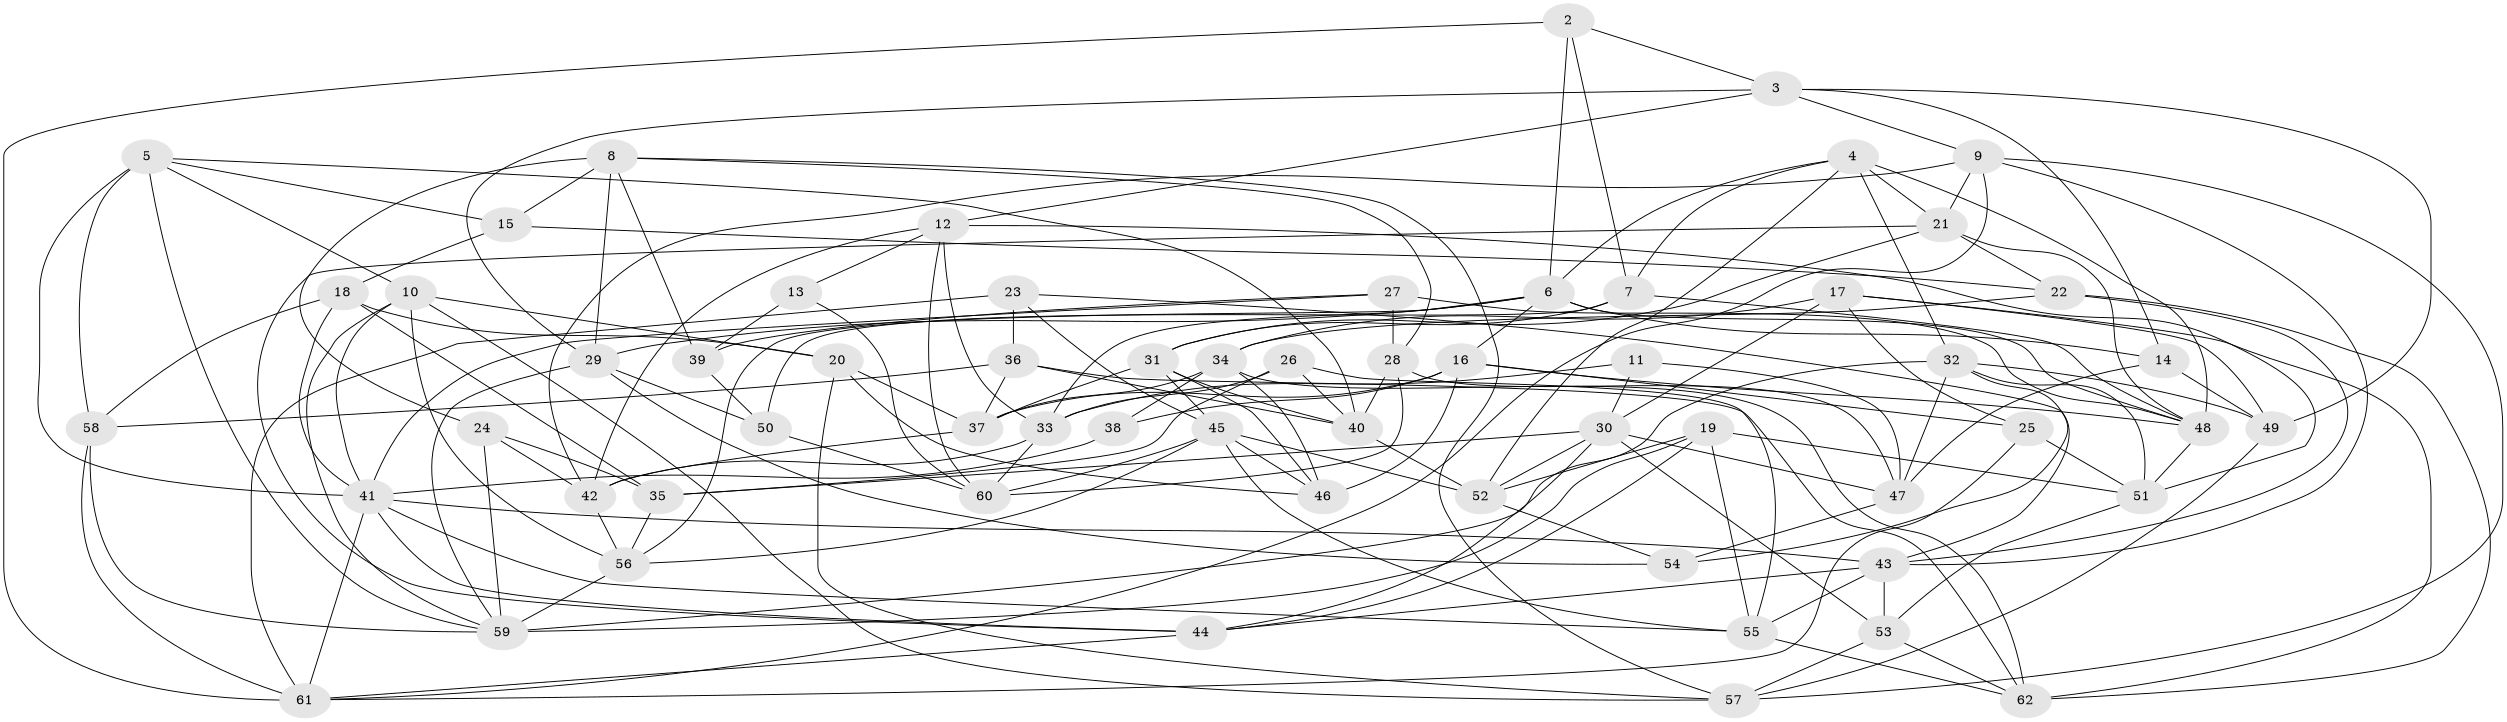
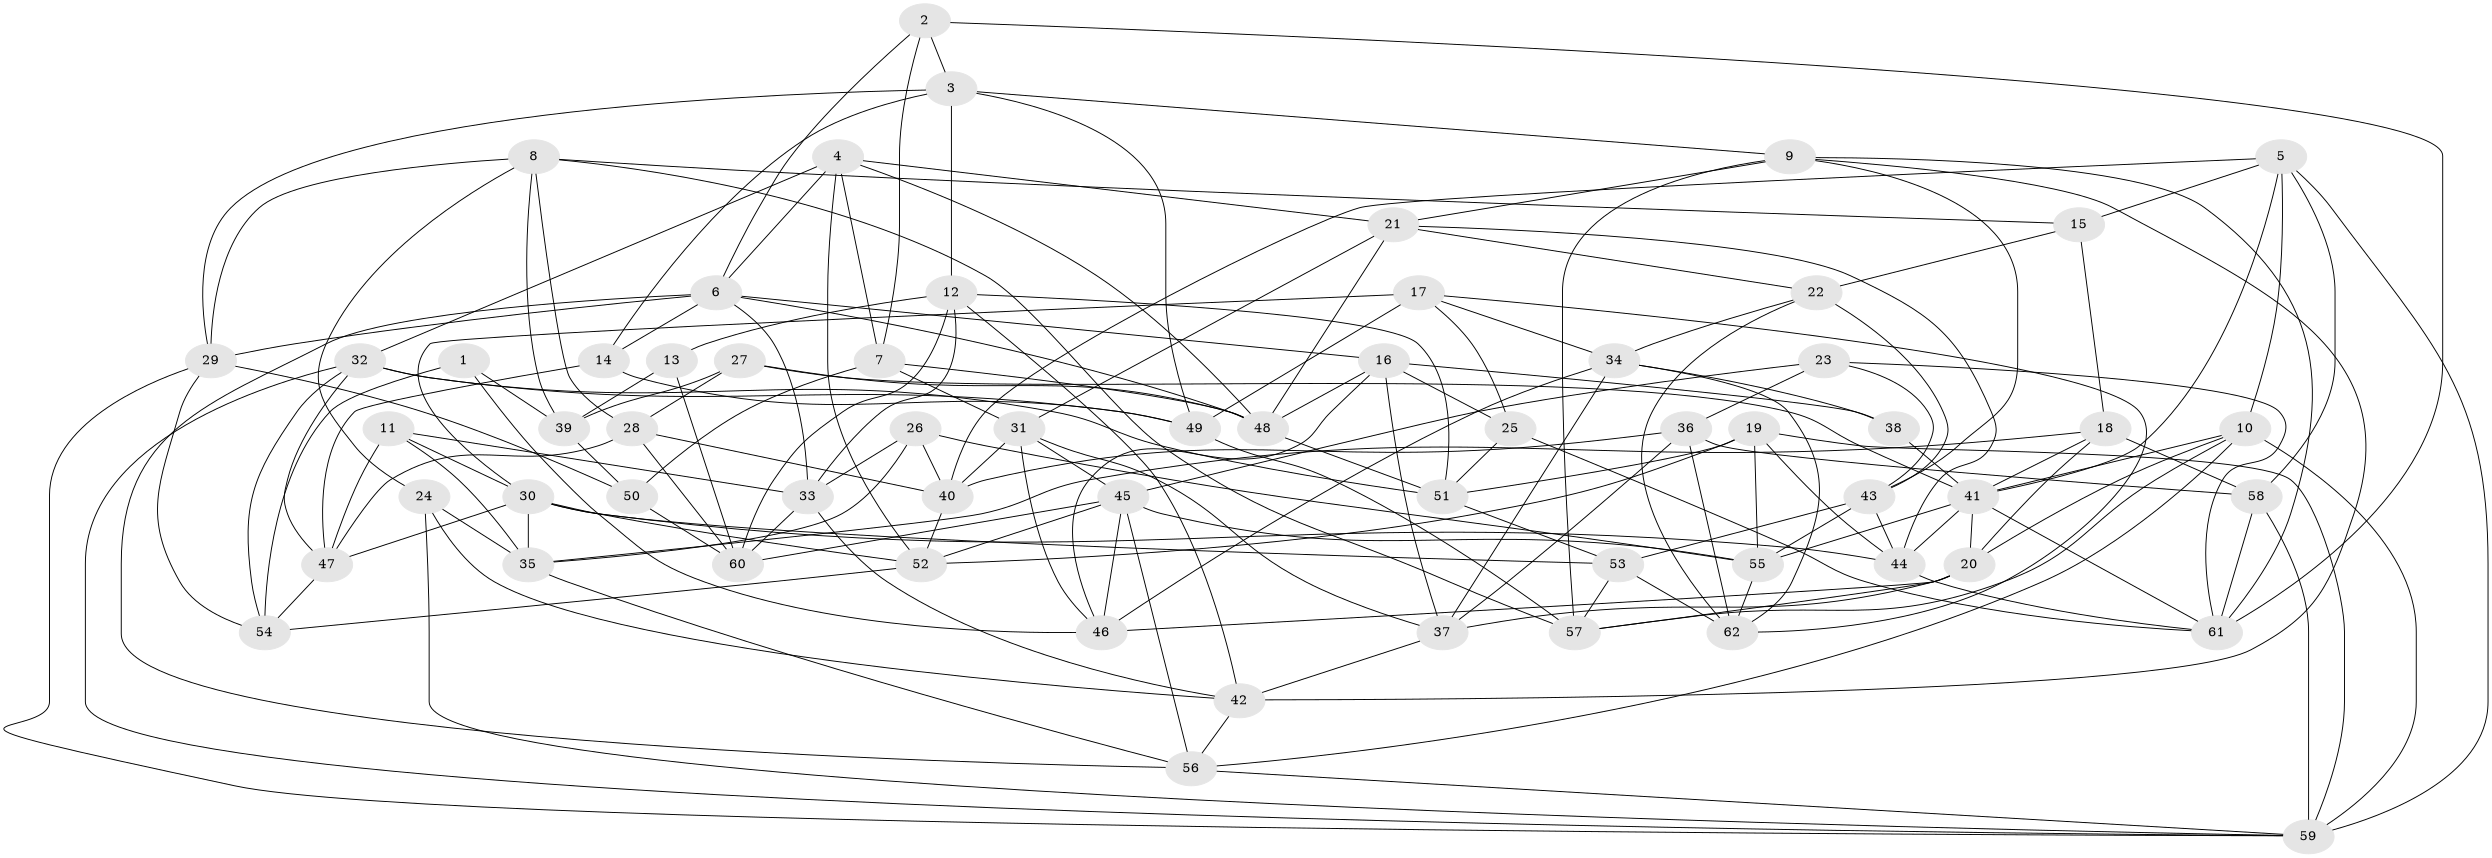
node "1": added
edge "11" -- "35": added
edge "41" -- "43": now "41" -- "20"
